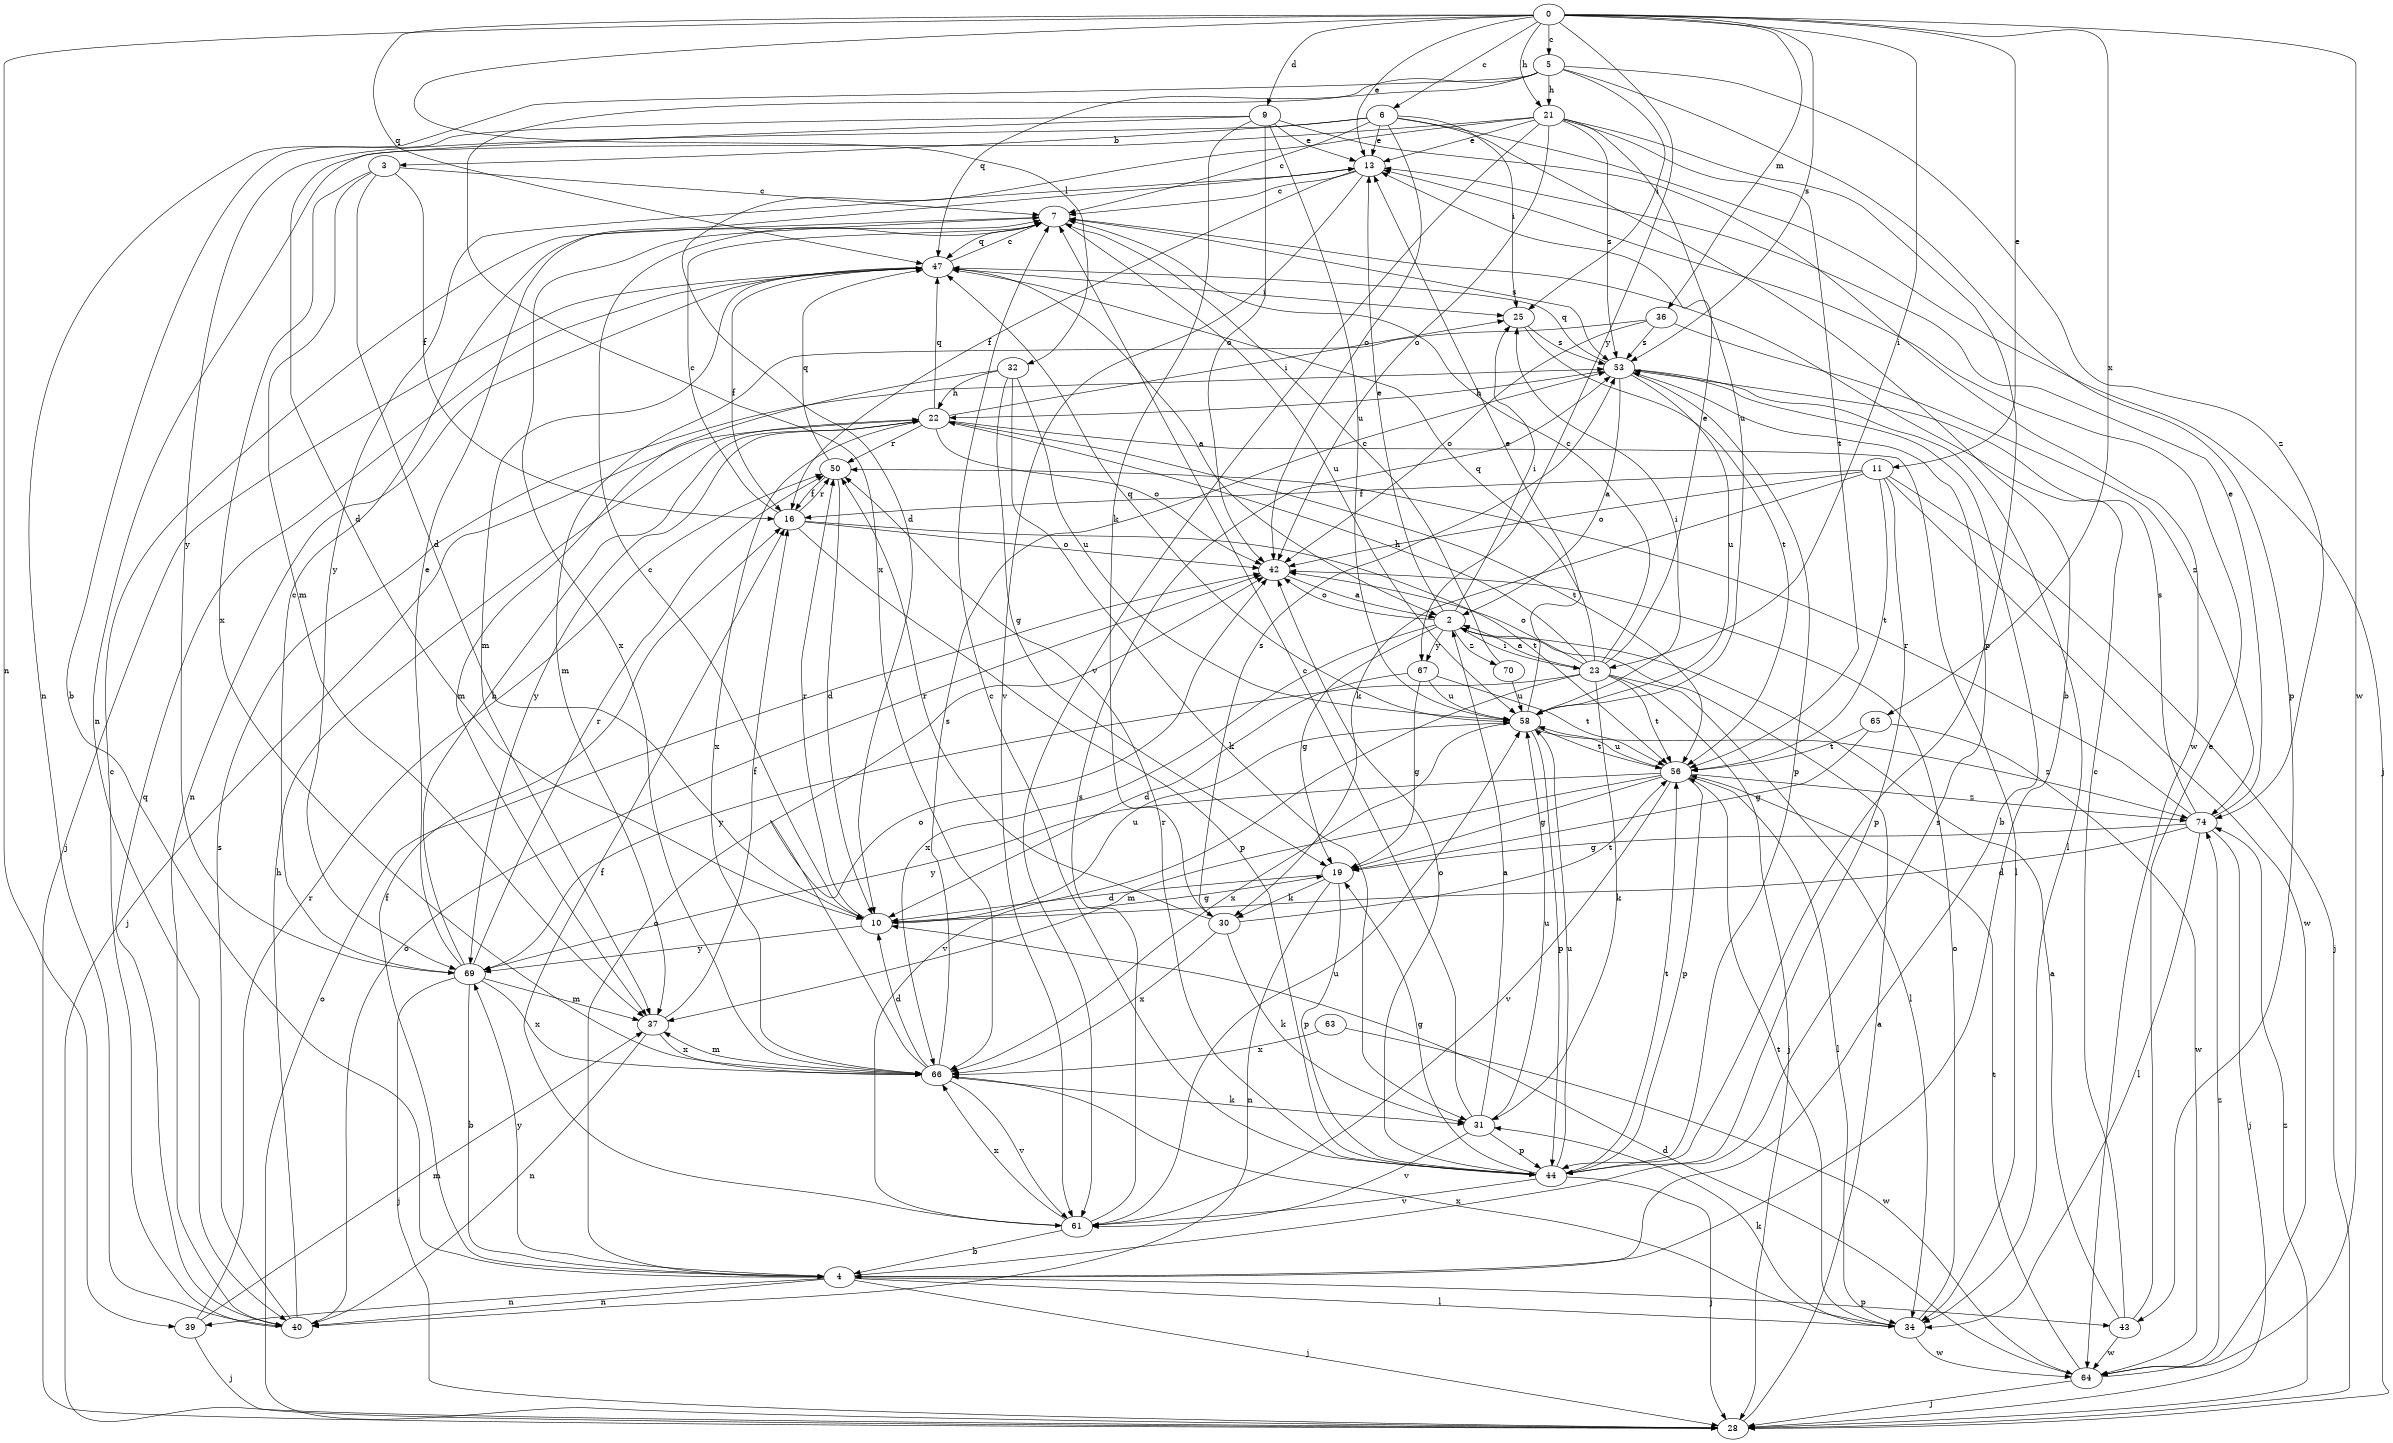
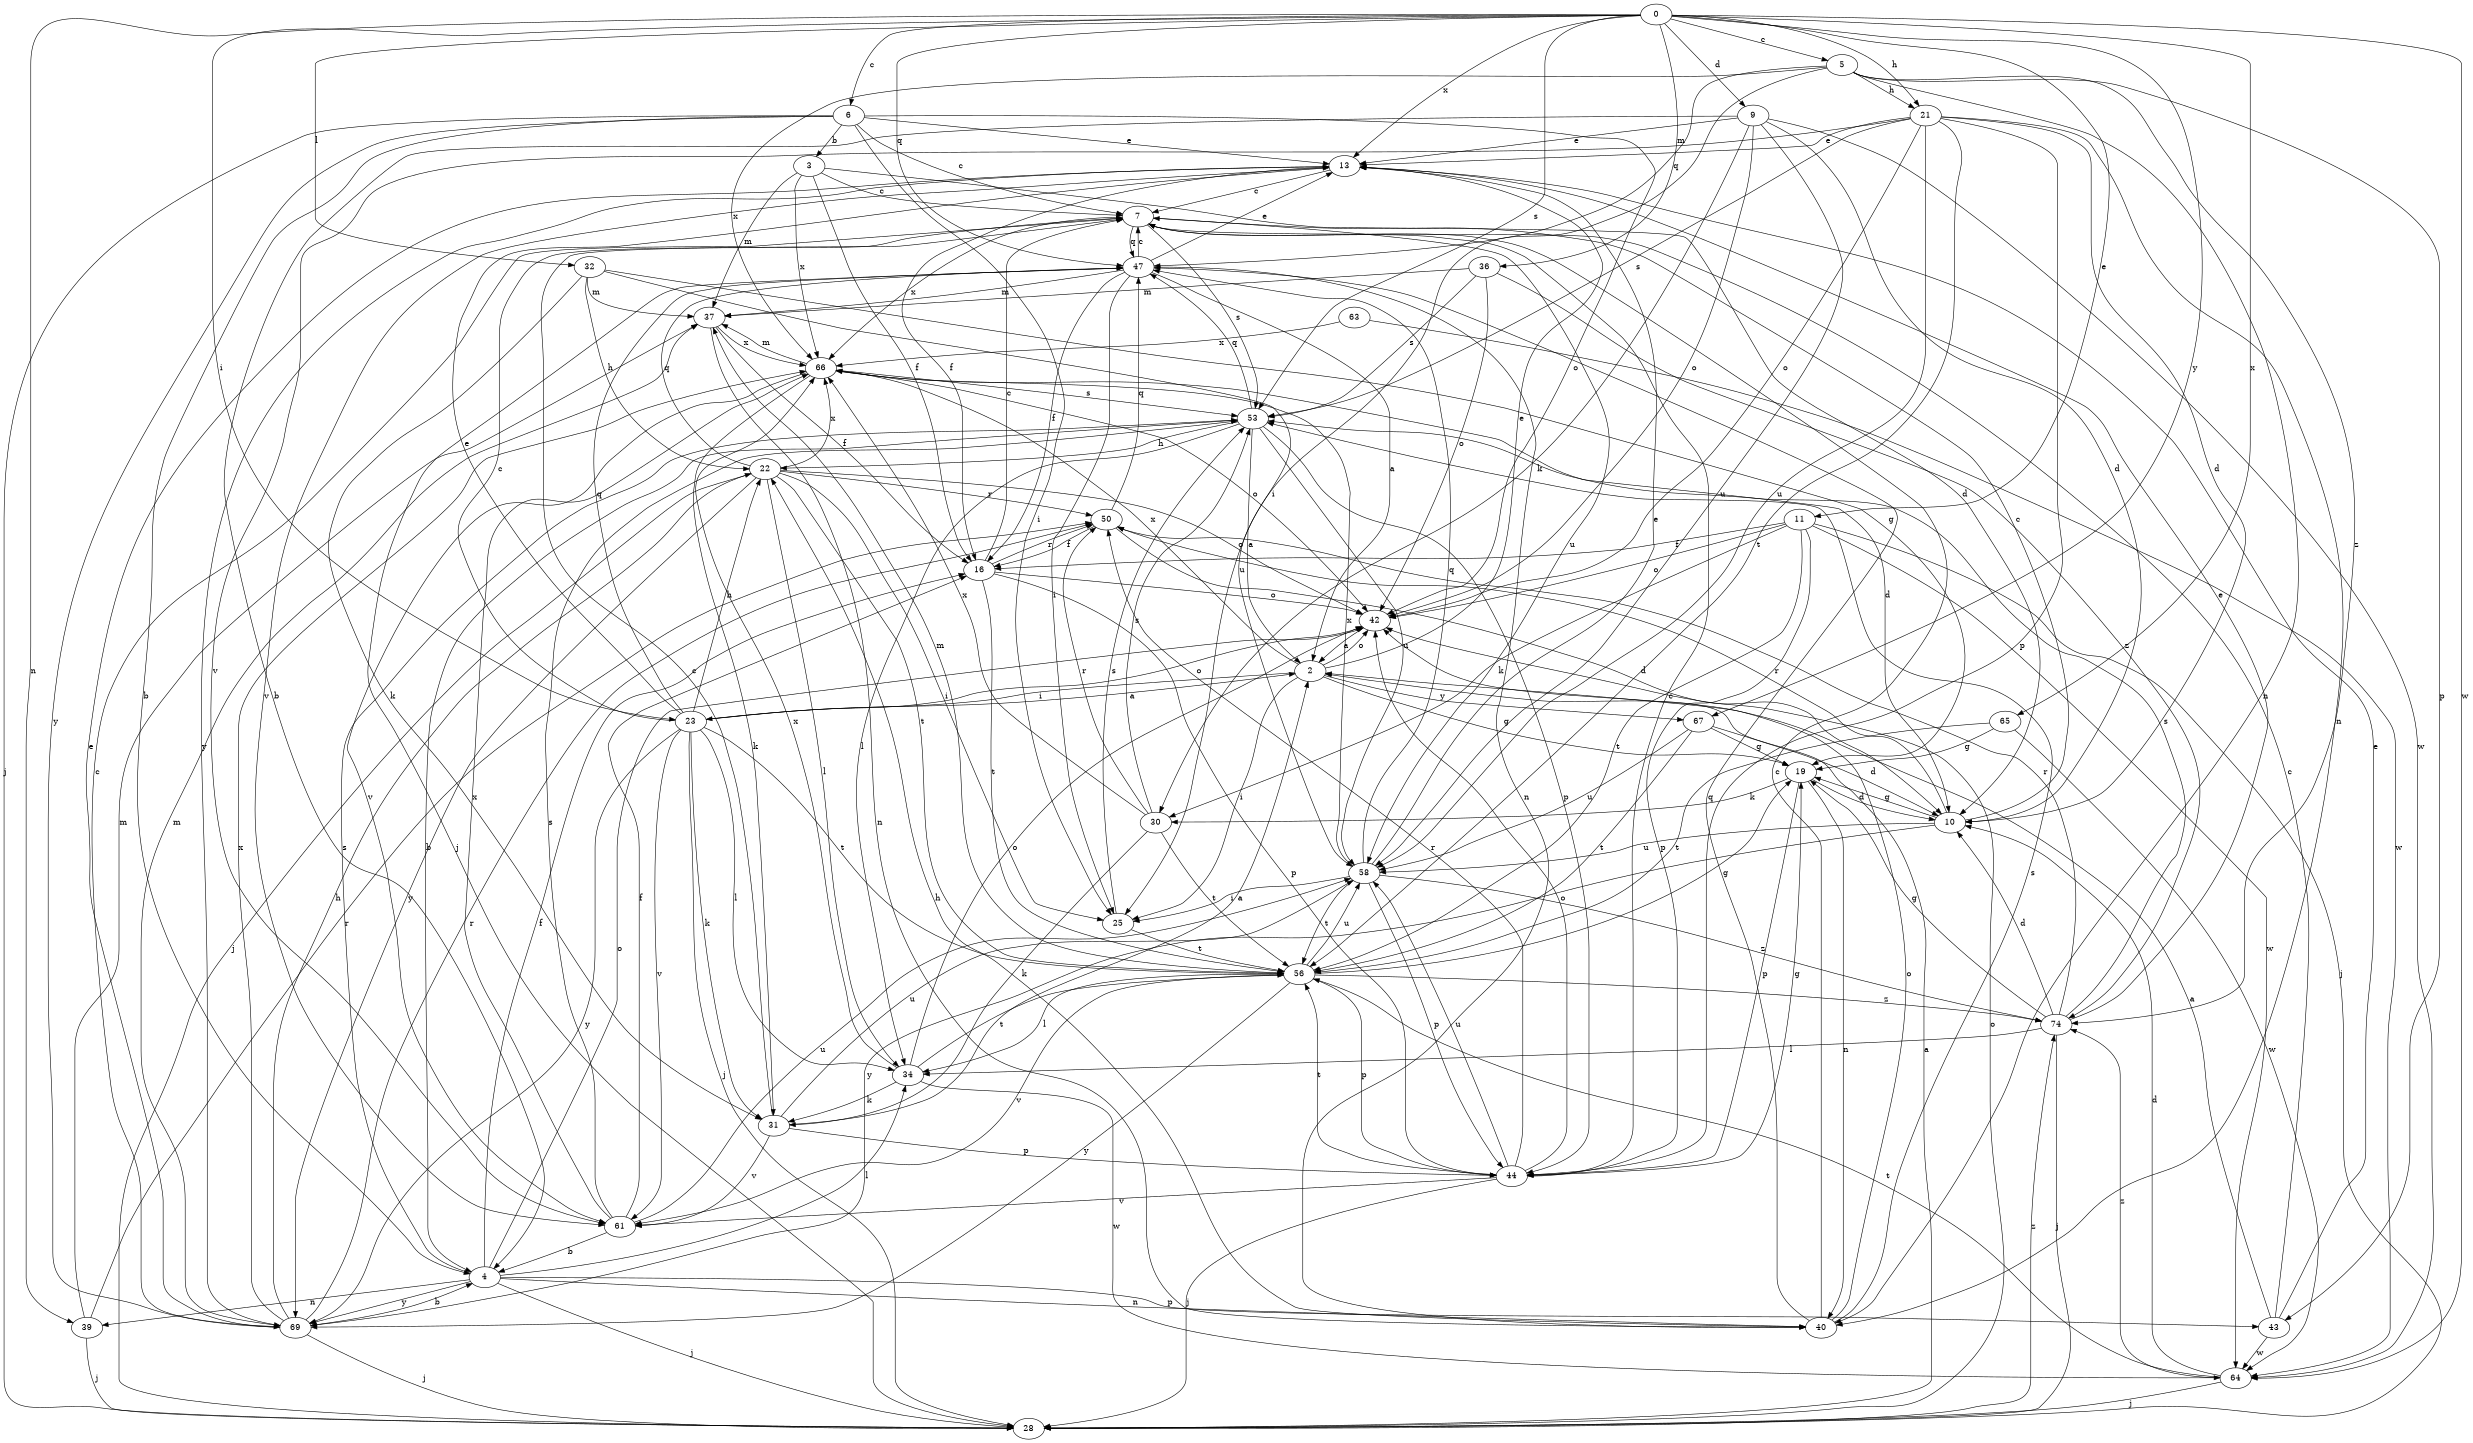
edge "0" -> "13": label "e" -> "x"
edge "47" -> "13": added, label "e"
node "70": removed
